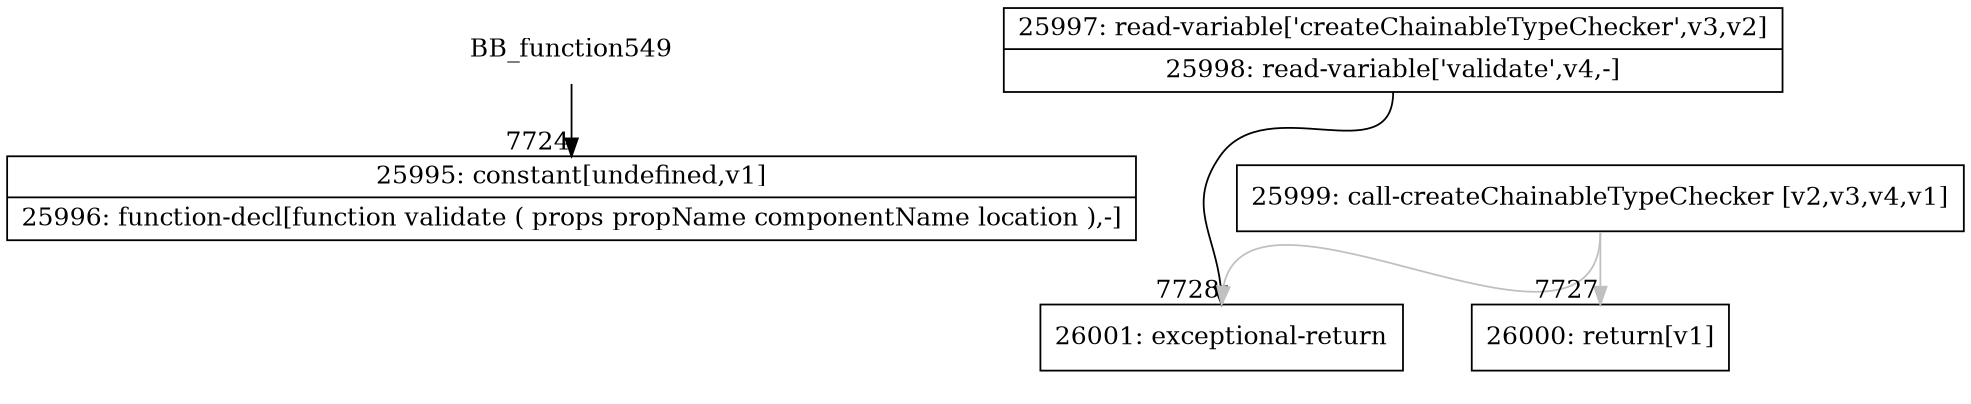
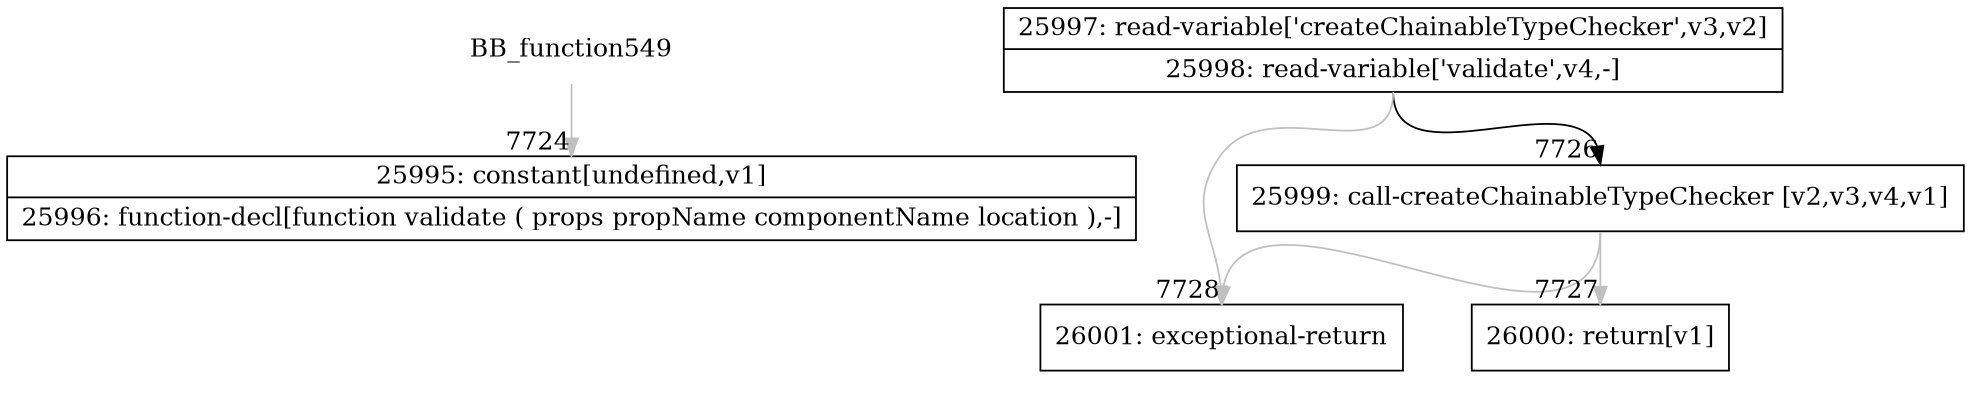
edge "BB_function549" -> "25995: constant[undefined,v1]": color black -> gray
edge "25997: read-variable['createChainableTypeChecker',v3,v2]" -> "25999: call-createChainableTypeChecker [v2,v3,v4,v1]": added
edge "25997: read-variable['createChainableTypeChecker',v3,v2]" -> "26001: exceptional-return": color black -> gray
